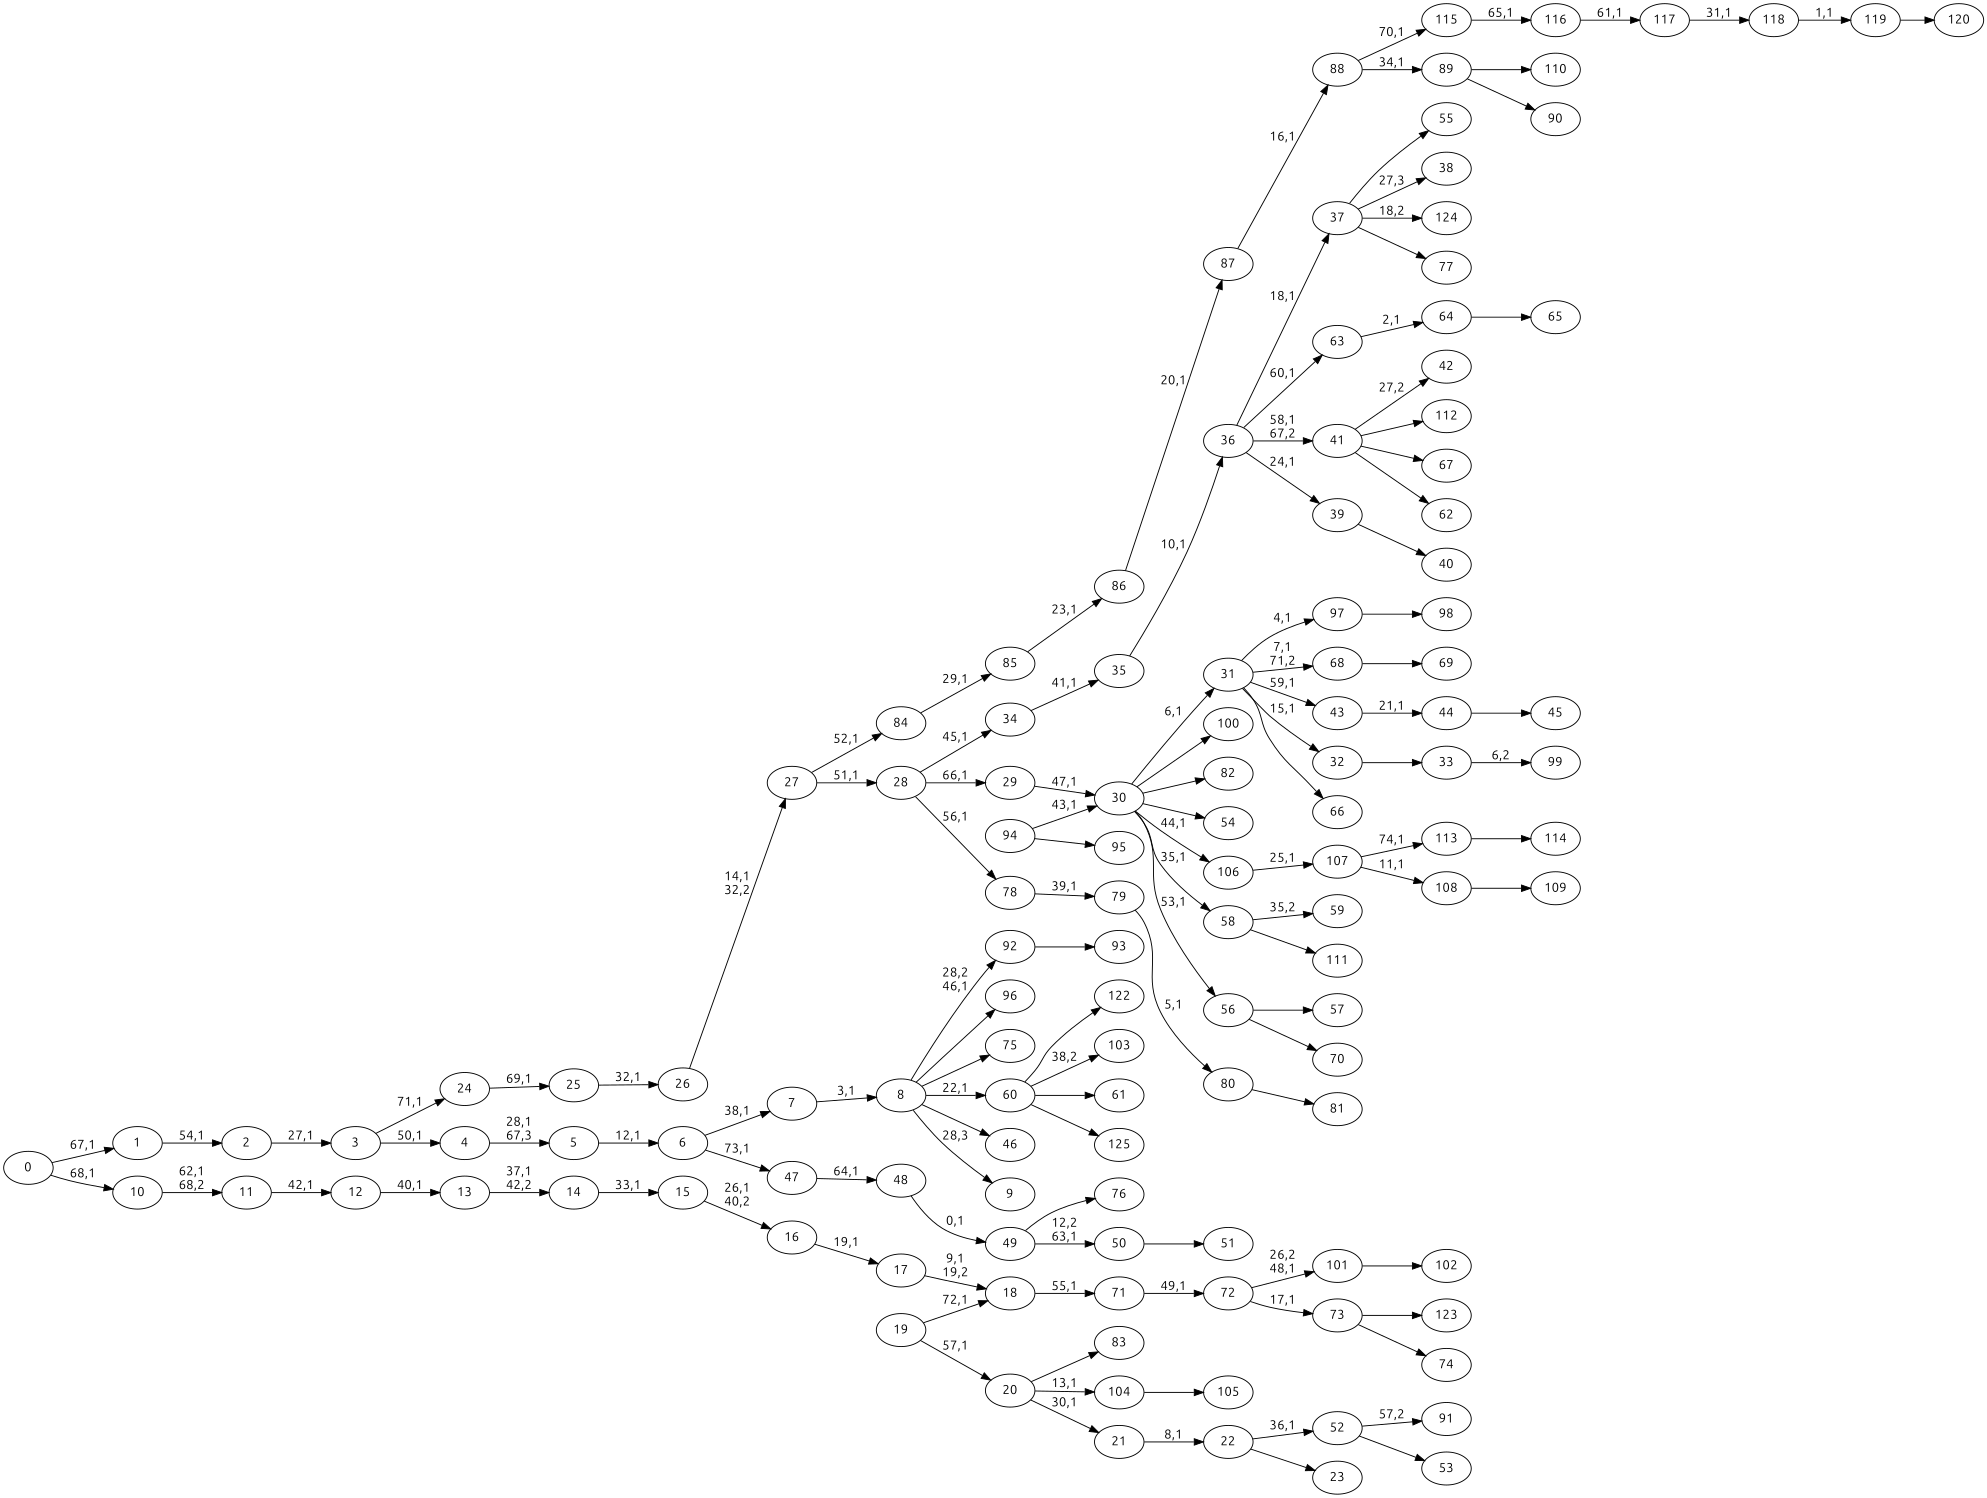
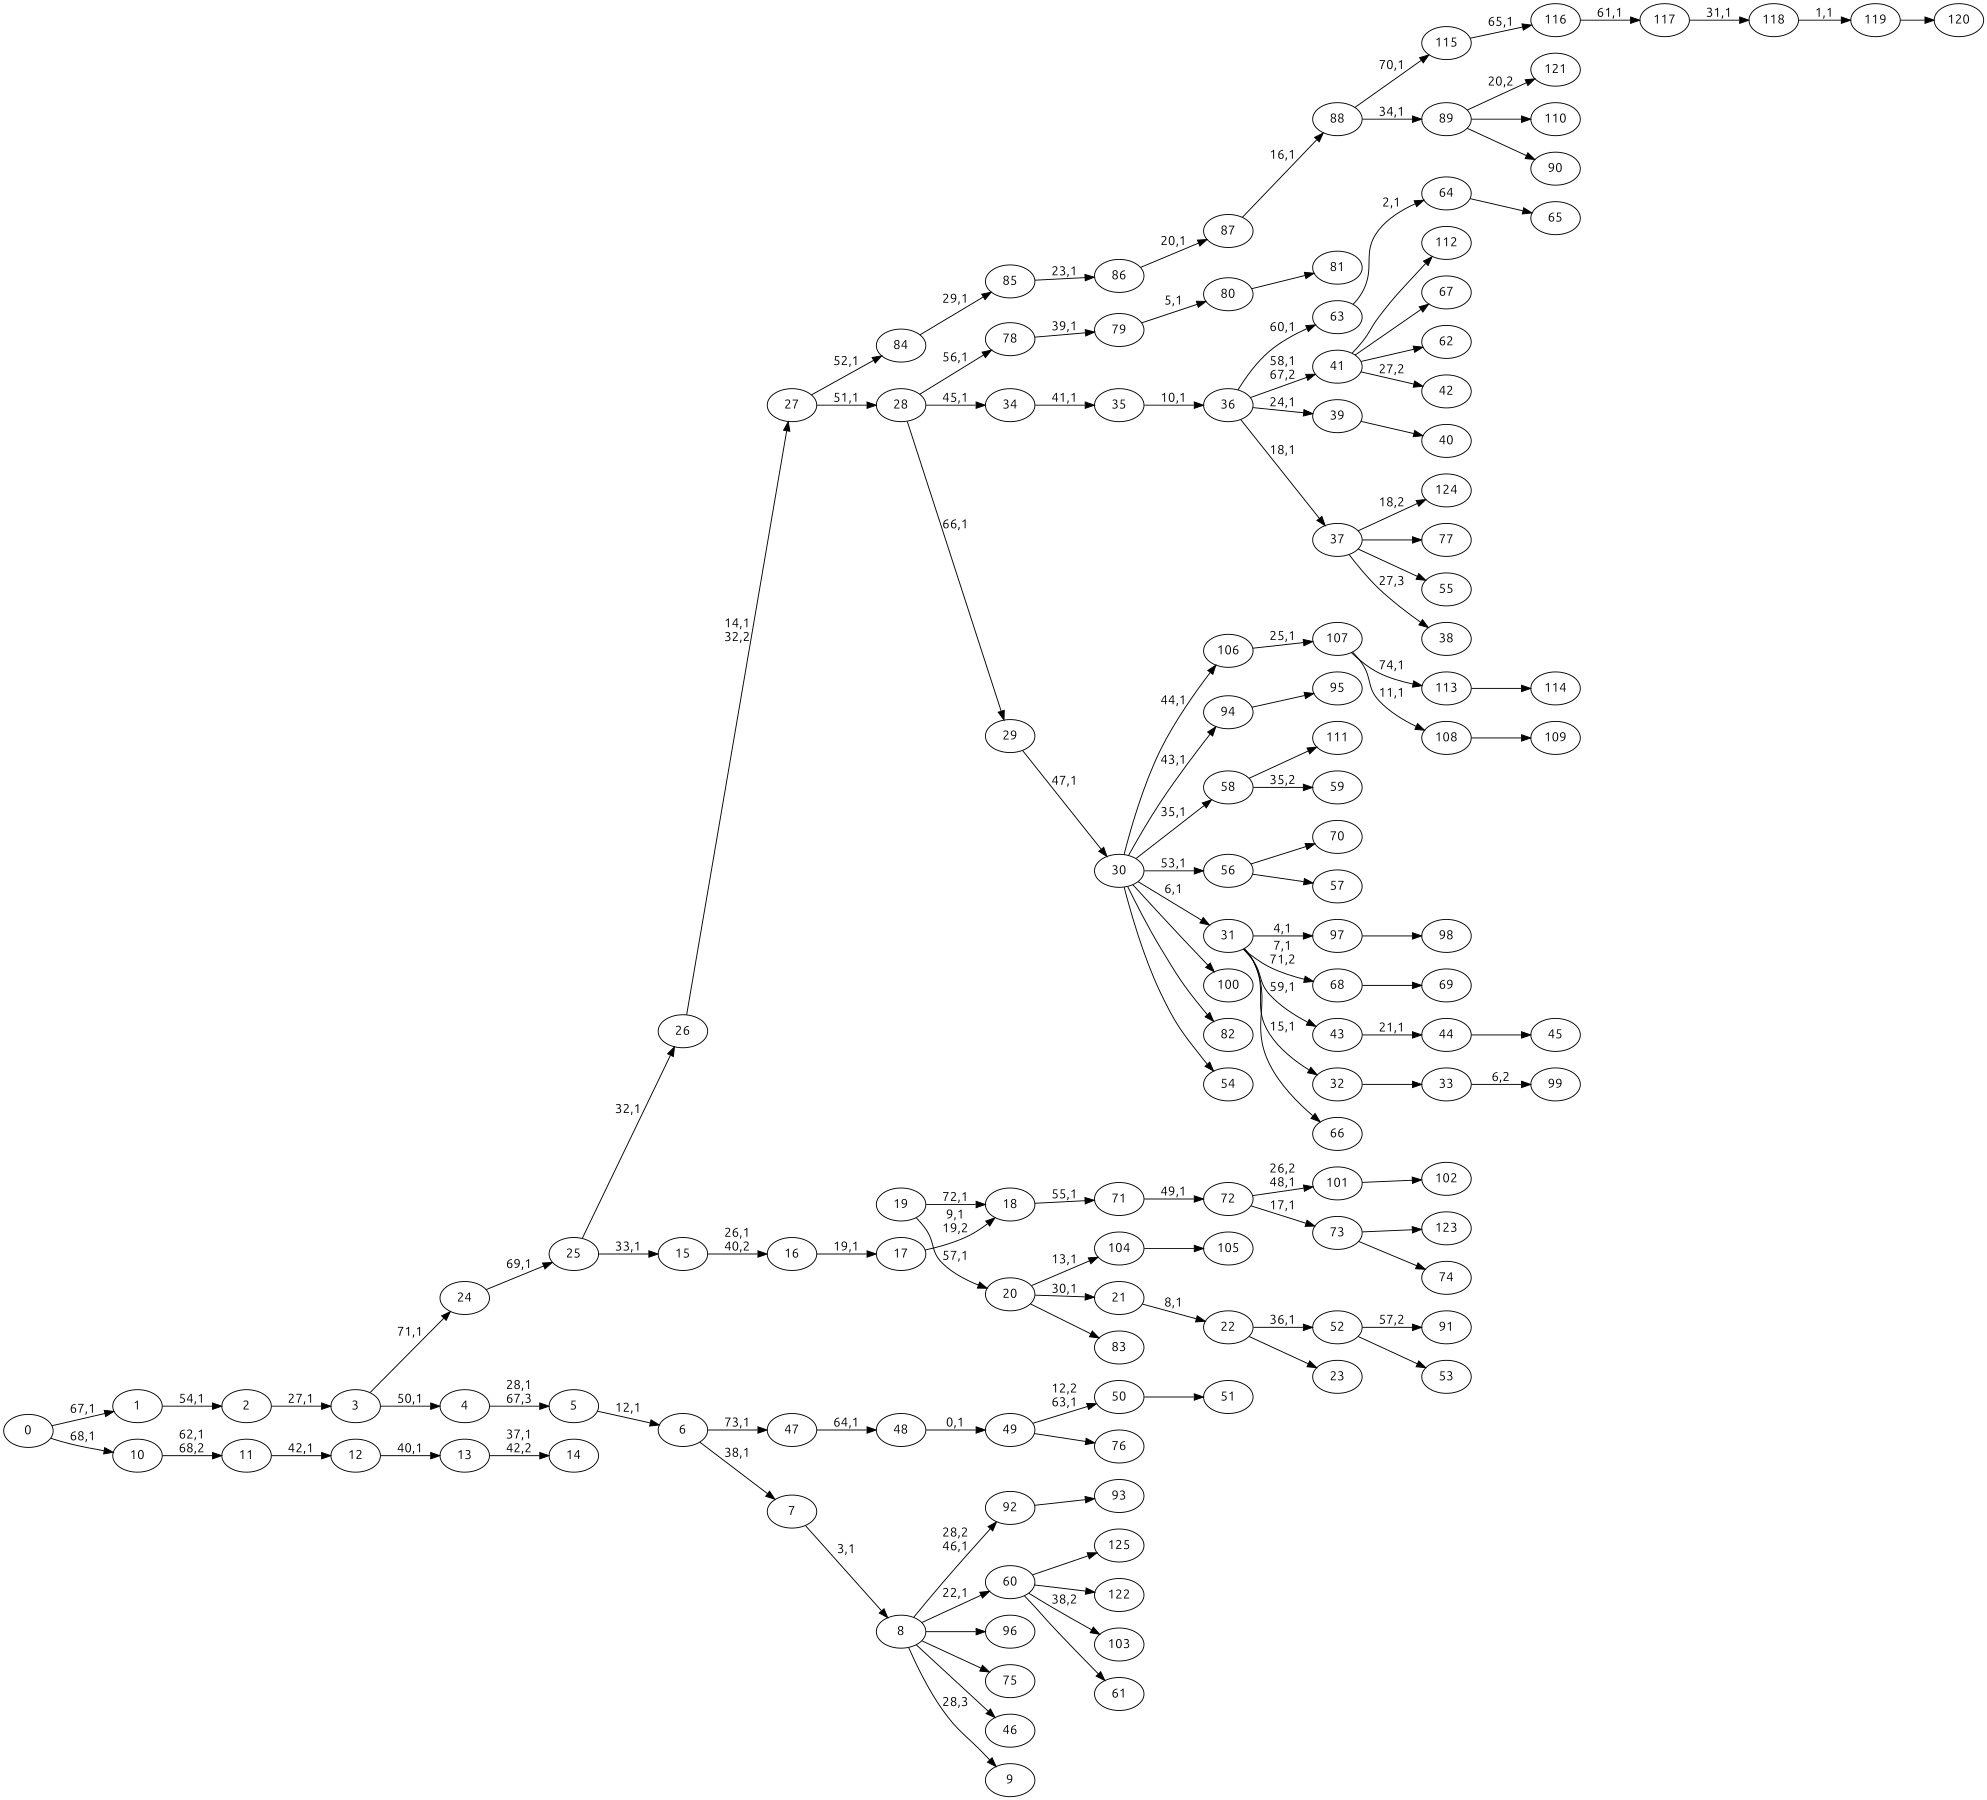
node "121": added
edge "94" -> "30": reversed
edge "14" -> "15": now "25" -> "15"
